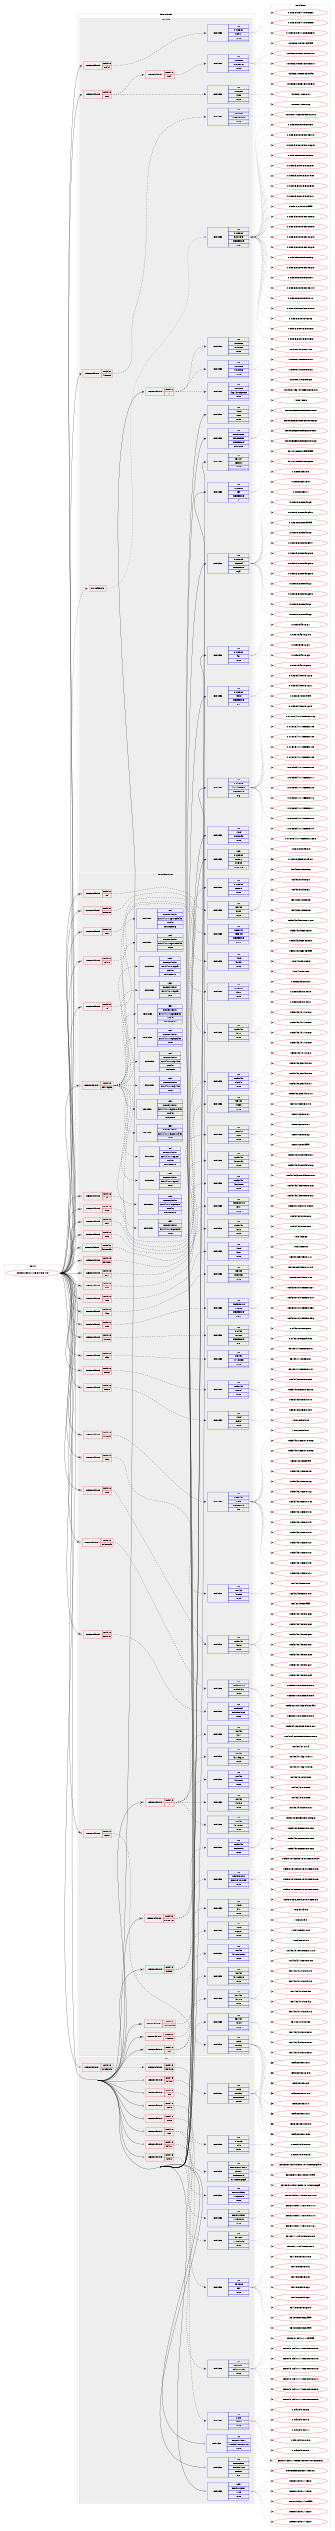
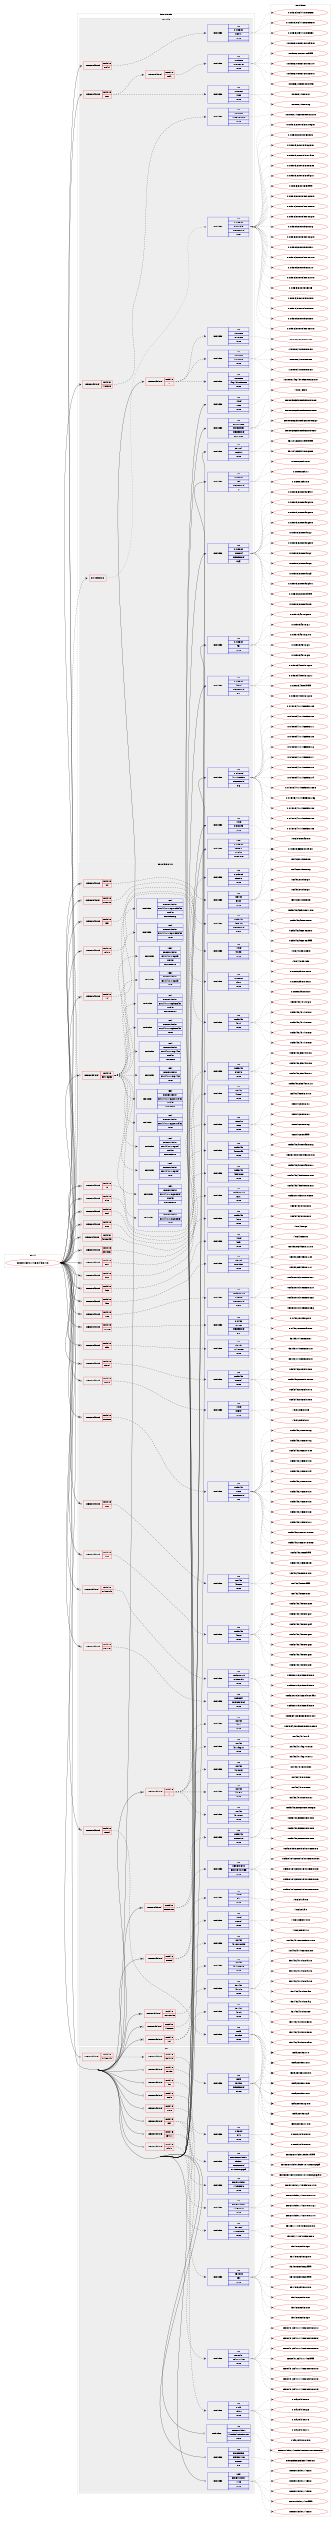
node "sys-devel/automake-1.11.6-r2": removed
